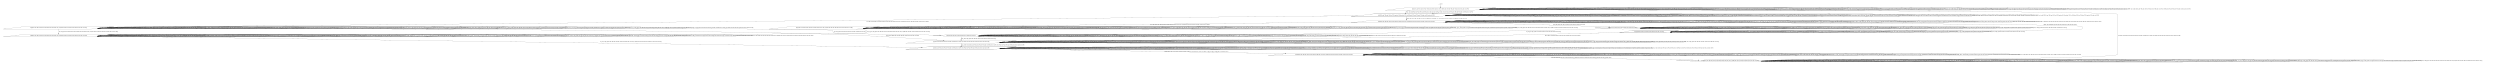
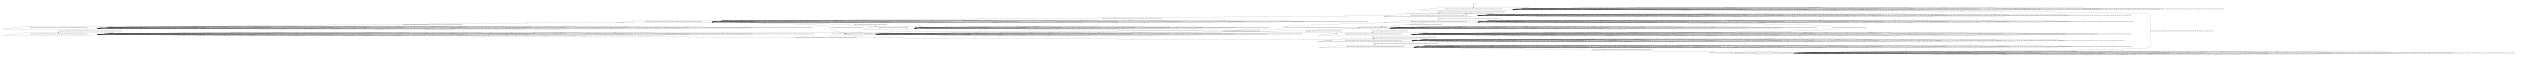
edge "4@[((DOL and TEA and CAP and TON and not EUR and not COF))]" -> "6@[((DOL and TEA and CAP and TON and not EUR and not COF))]": reversed
